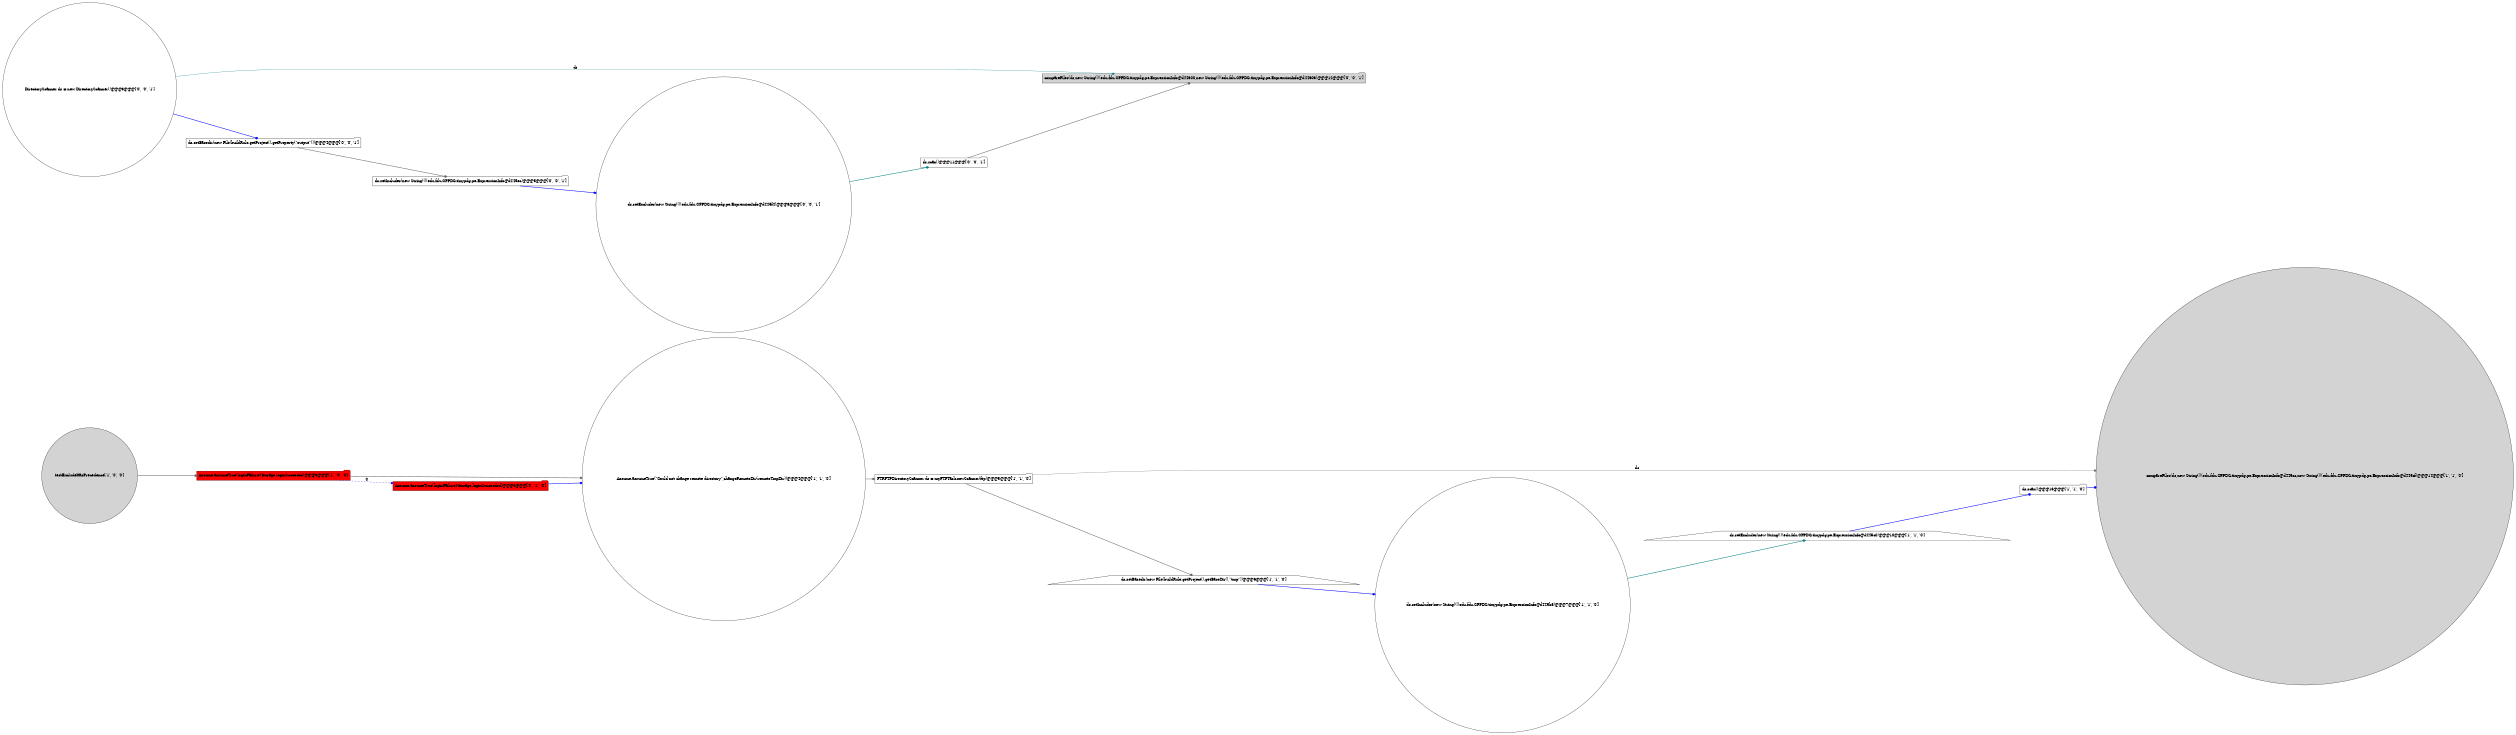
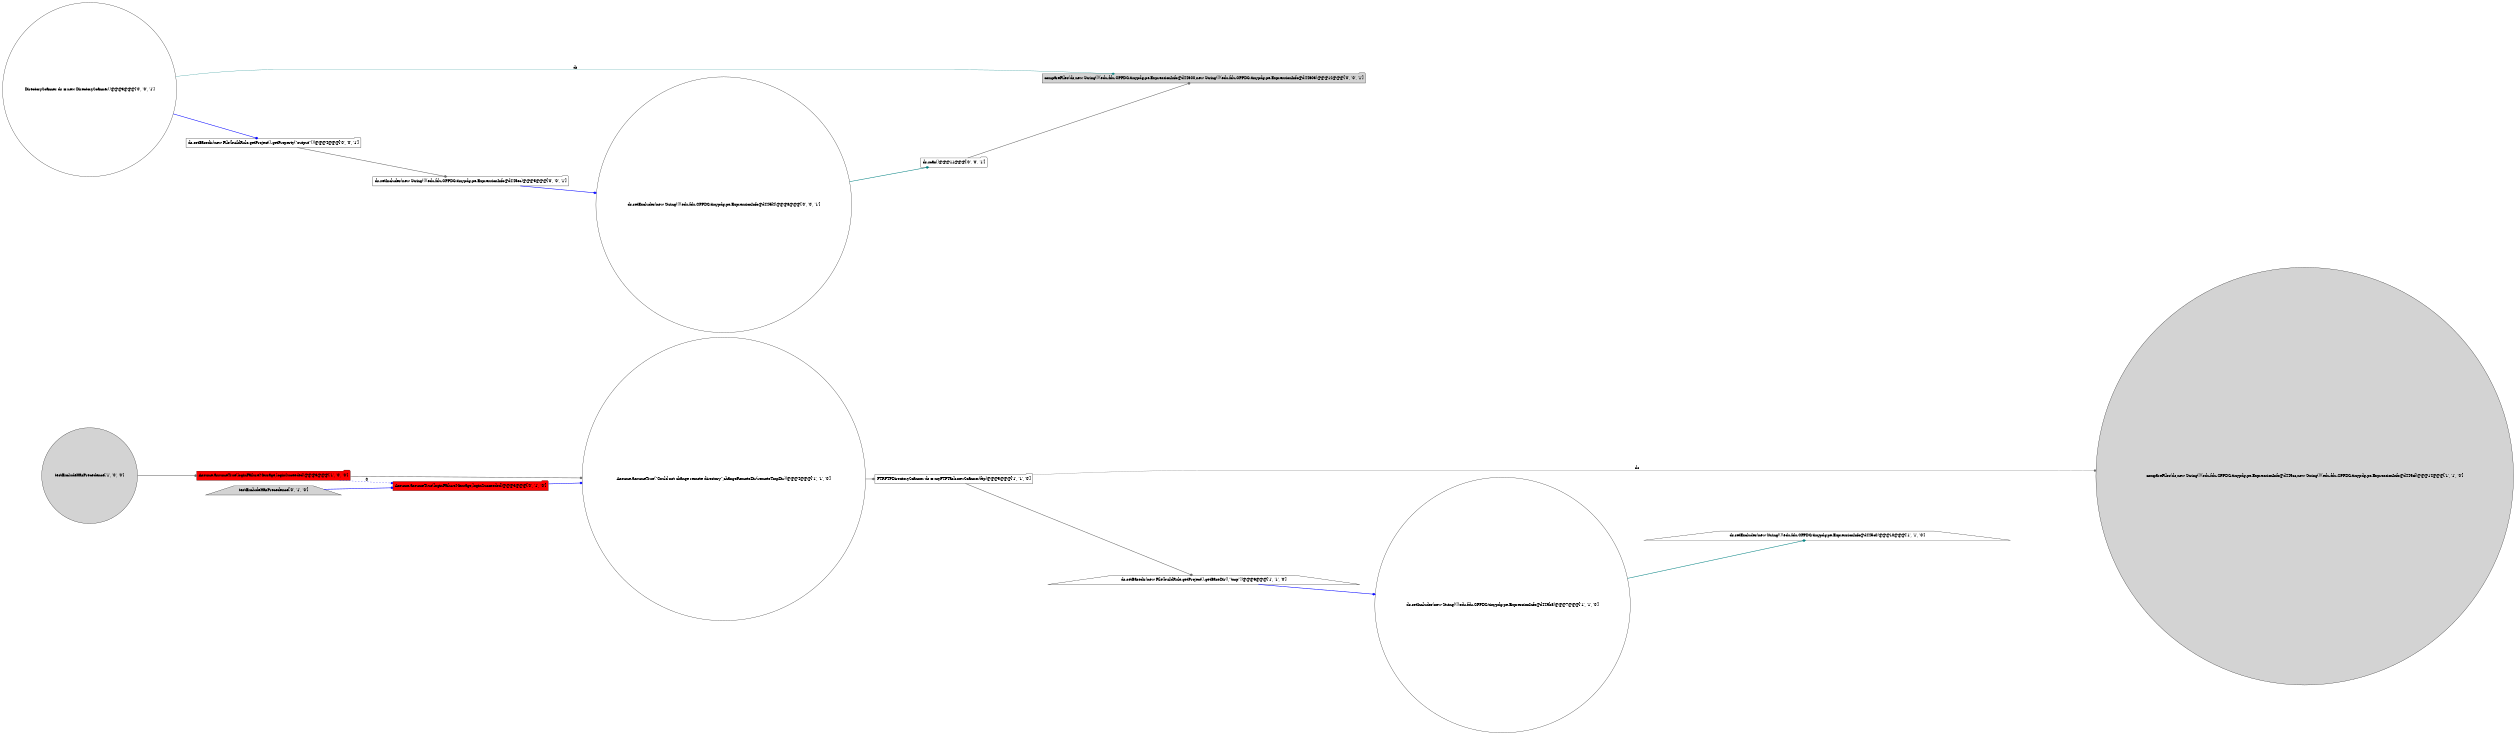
node "testExcludeHasPrecedence['0', '1', '0']": added
node "ds.scan()@@@13@@@['1', '1', '0']": removed
